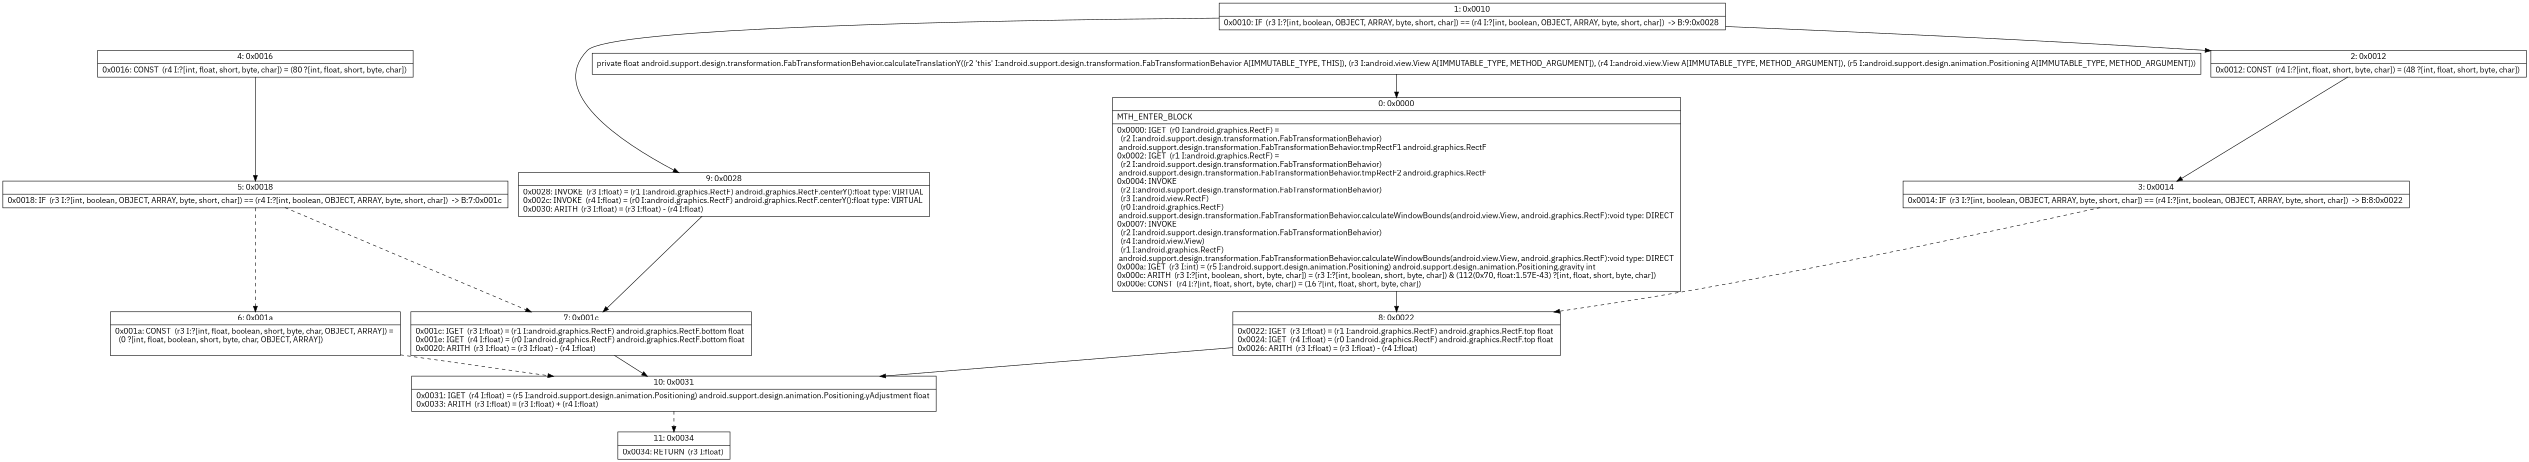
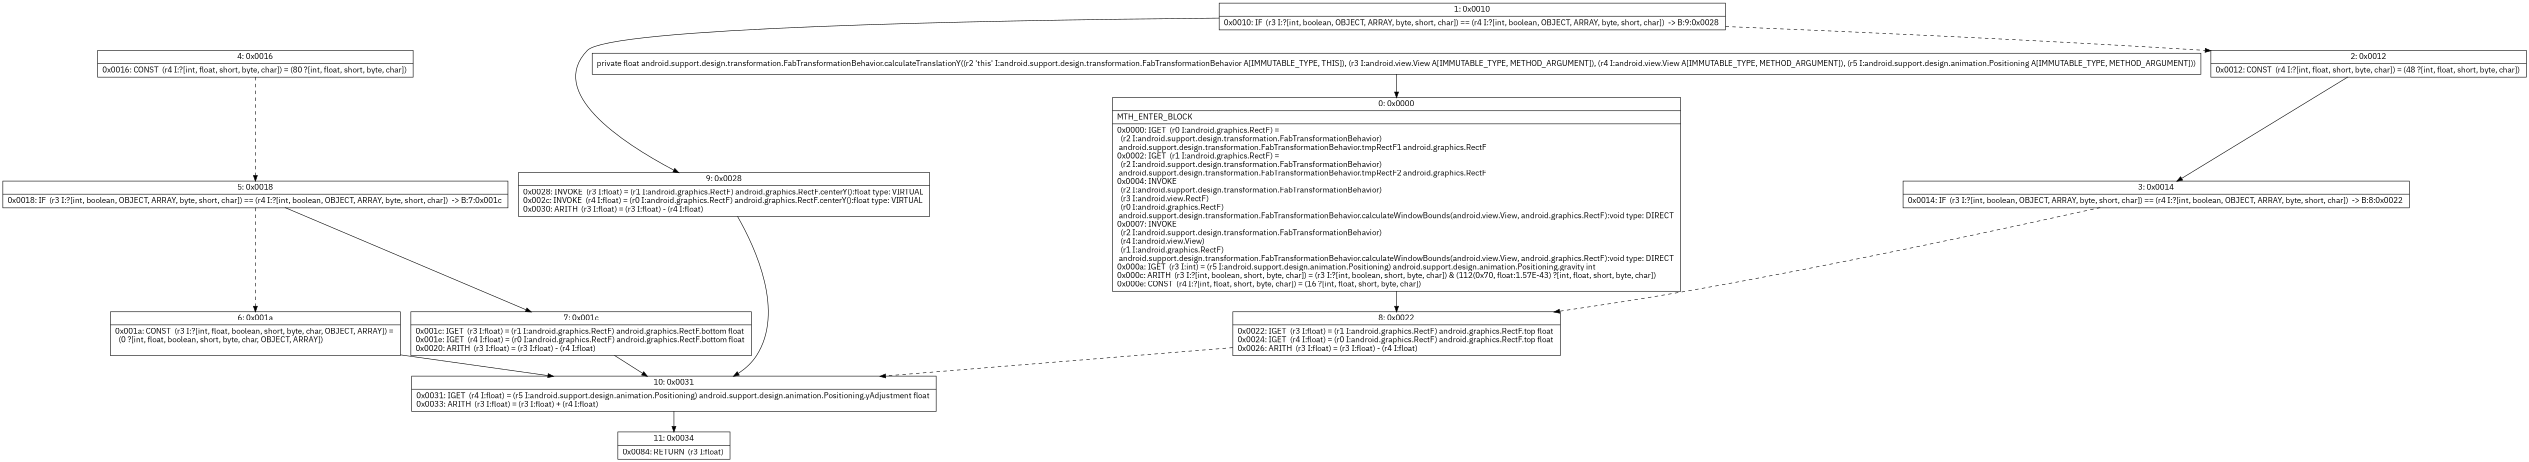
edge "1: 0x0010" -> "2: 0x0012": style solid -> dashed
edge "4: 0x0016" -> "5: 0x0018": style solid -> dashed
edge "5: 0x0018" -> "7: 0x001c": style dashed -> solid
edge "9: 0x0028" -> "7: 0x001c": now "9: 0x0028" -> "10: 0x0031"
edge "8: 0x0022" -> "10: 0x0031": style solid -> dashed
edge "6: 0x001a" -> "10: 0x0031": style dashed -> solid
edge "10: 0x0031" -> "11: 0x0034": style dashed -> solid
node "11: 0x0034": text "0x0034: RETURN  (r3 I:float)" -> "0x0084: RETURN  (r3 I:float)"
